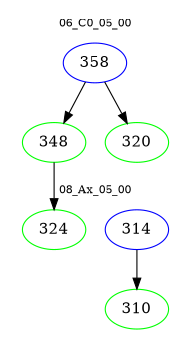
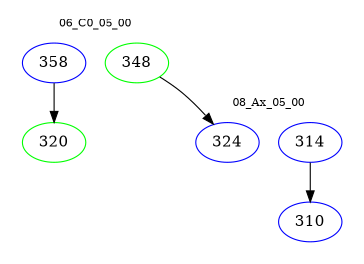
edge "358" -> "348": removed
node "324": color green -> blue
node "310": color green -> blue
